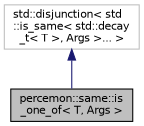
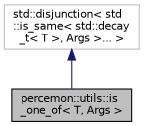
node "percemon::same::is _one_of< T, Args >": label "percemon::same::is _one_of< T, Args >" -> "percemon::utils::is _one_of< T, Args >"
